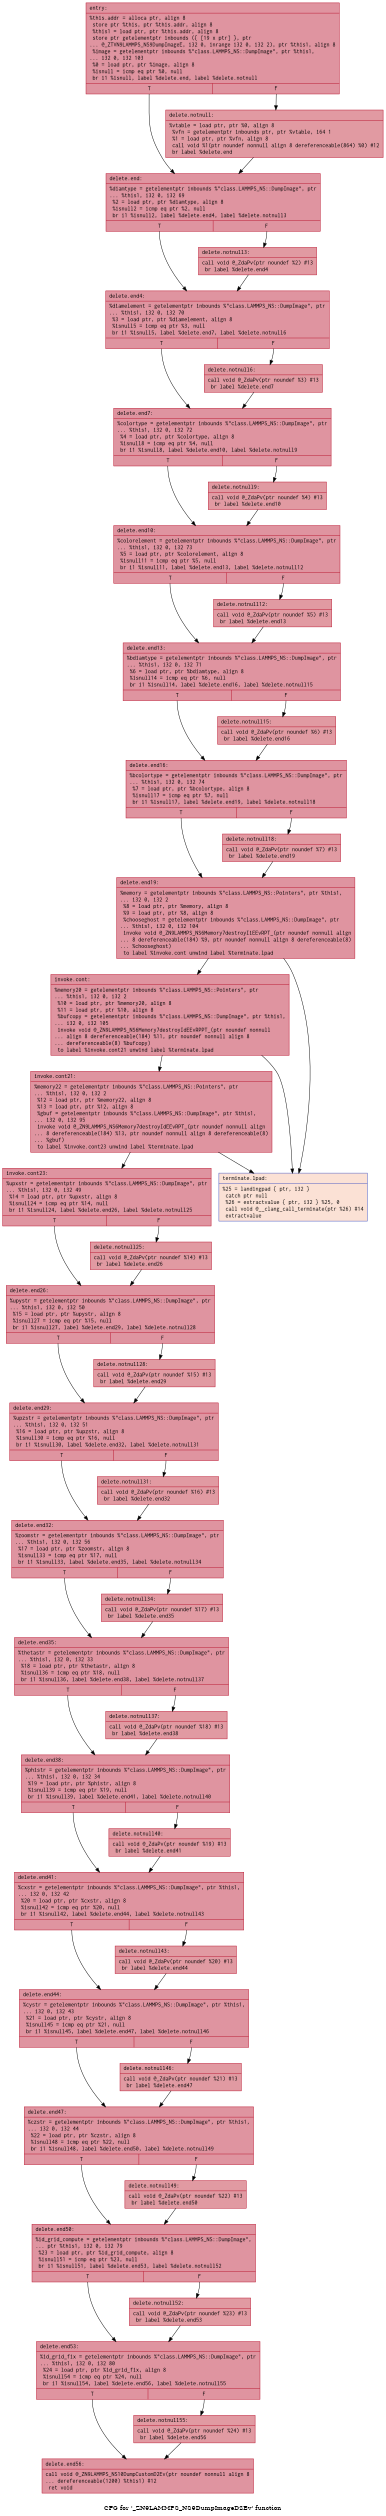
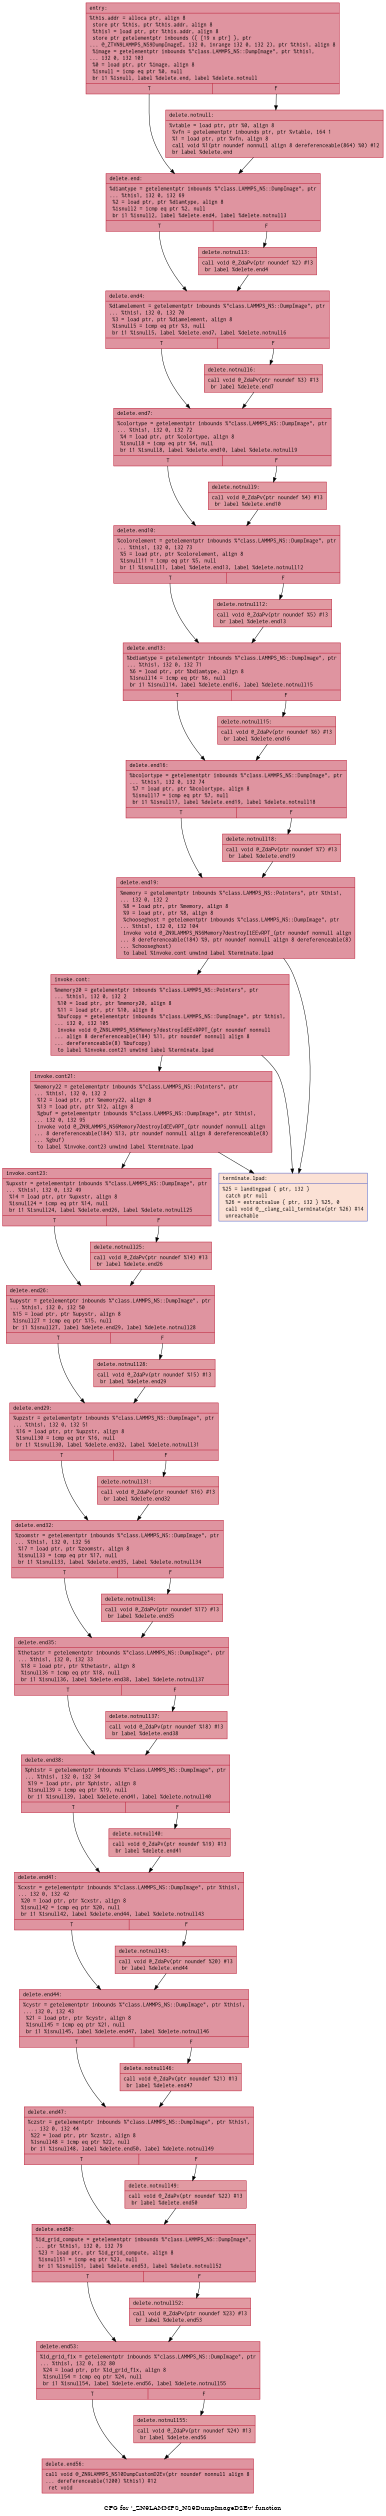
node "terminate.lpad:": text "extractvalue" -> "unreachable"
